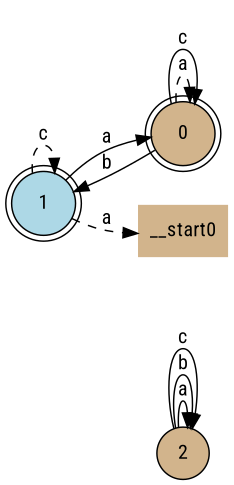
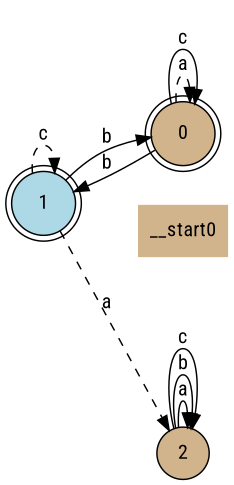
edge "1" -> "0": label "a" -> "b"
edge "1" -> "__start0": now "1" -> "2"
